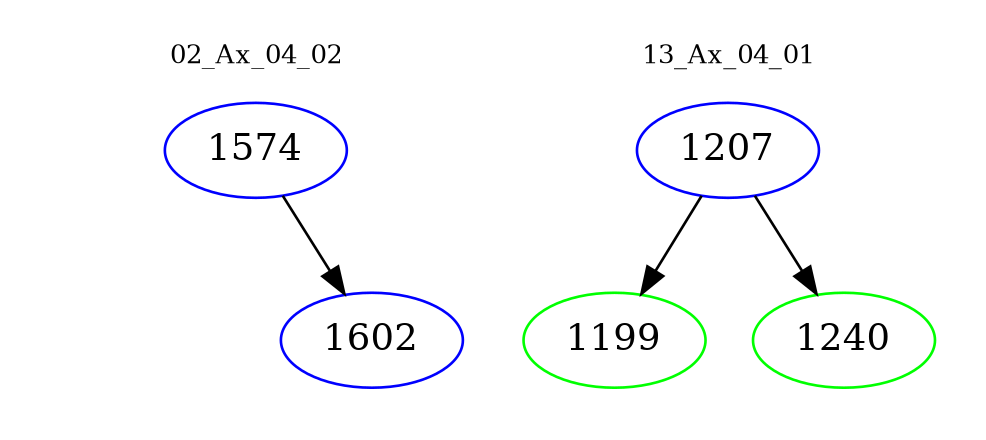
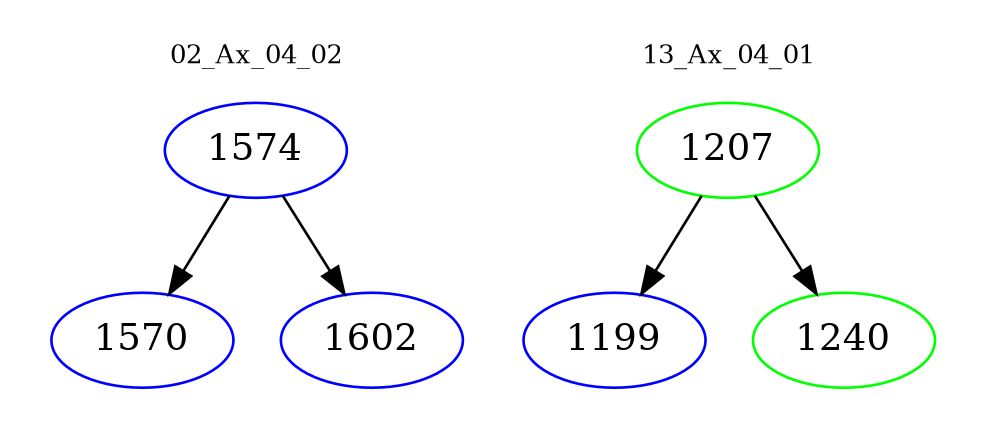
node "1207": color blue -> green
node "1570": added
node "1199": color green -> blue
